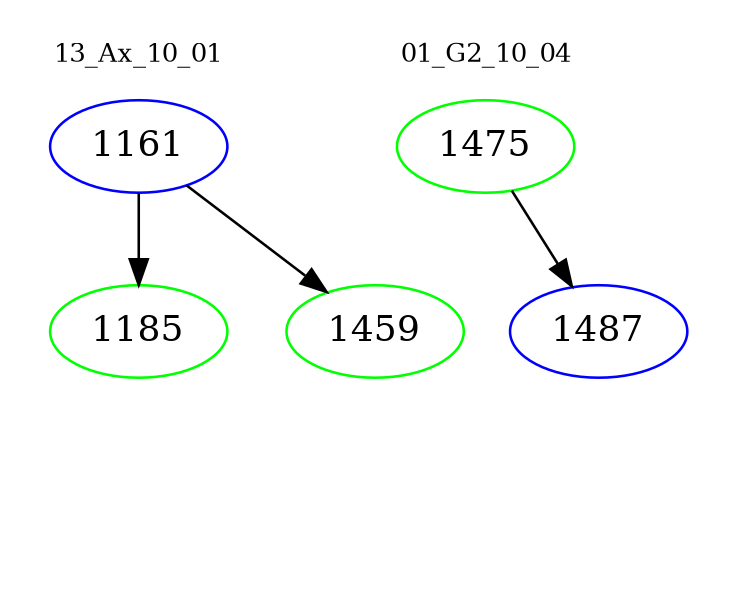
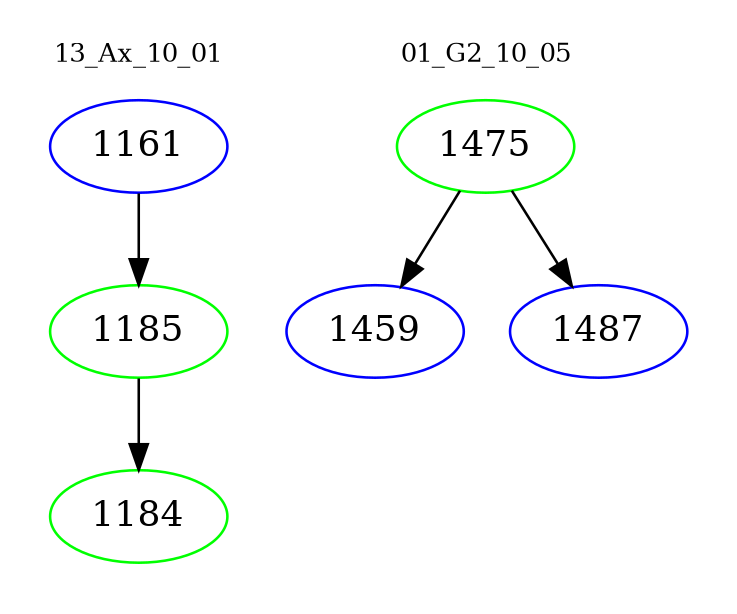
cluster "01_G2_10_04": label "01_G2_10_04" -> "01_G2_10_05"
edge "1161" -> "1459": now "1475" -> "1459"
node "1459": color green -> blue
node "1184": added
